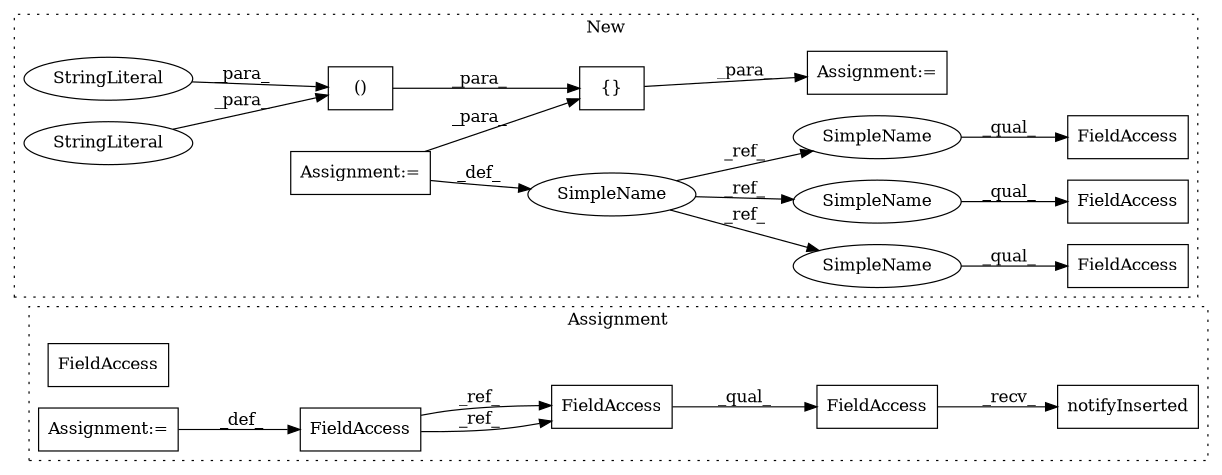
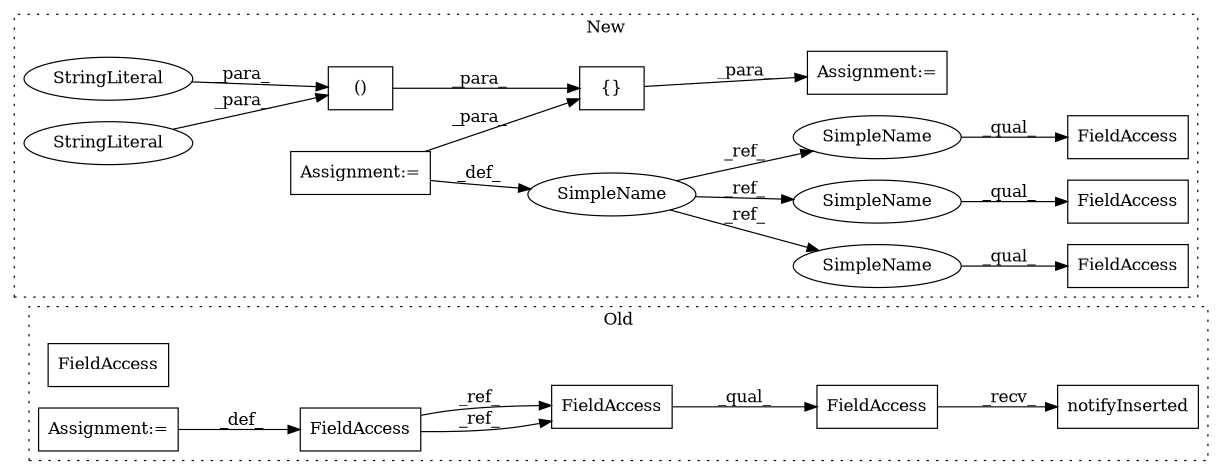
cluster "Assignment": label "Assignment" -> "Old"
